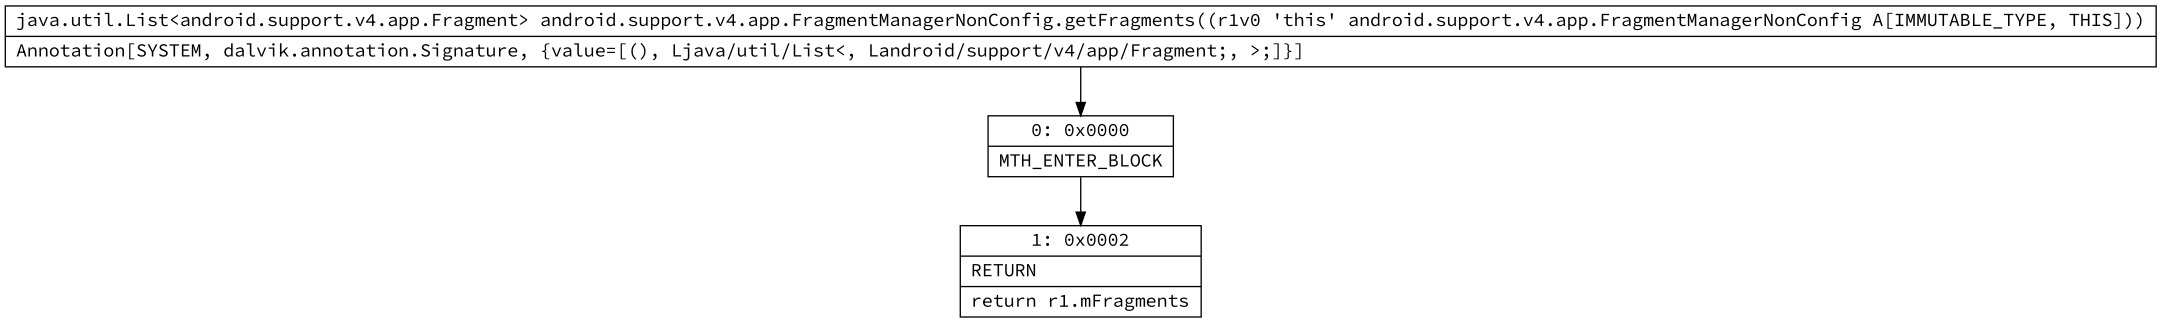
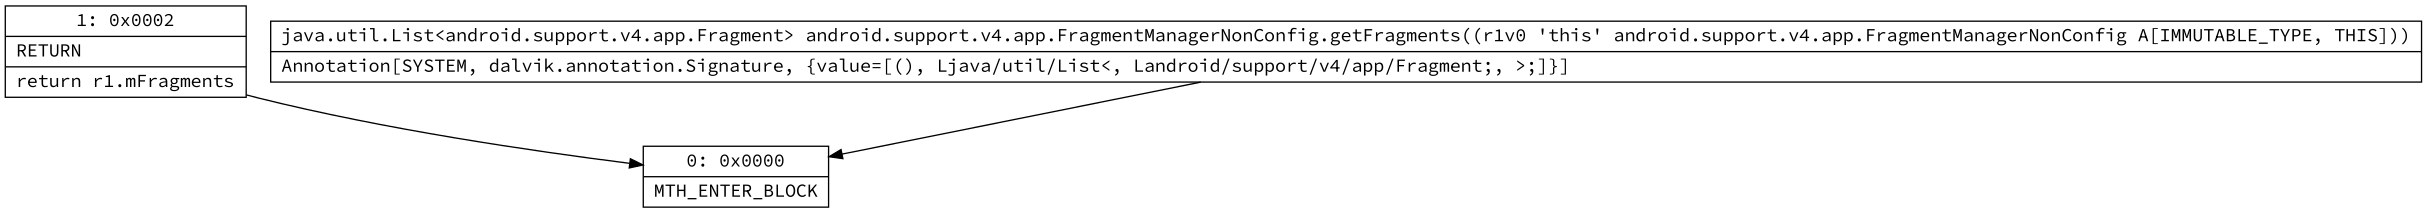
edge "0: 0x0000" -> "1: 0x0002": reversed
